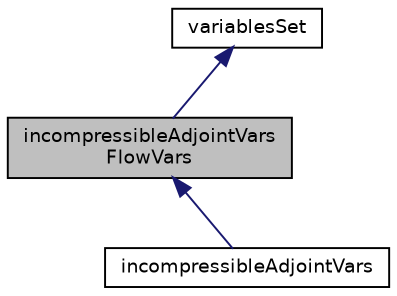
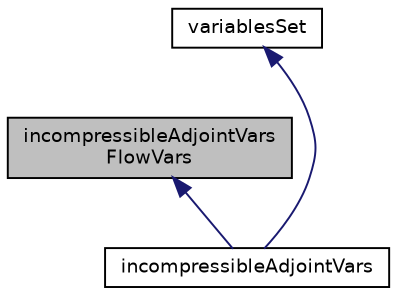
edge "incompressibleAdjointVars FlowVars" -> "variablesSet": now "incompressibleAdjointVars" -> "variablesSet"
